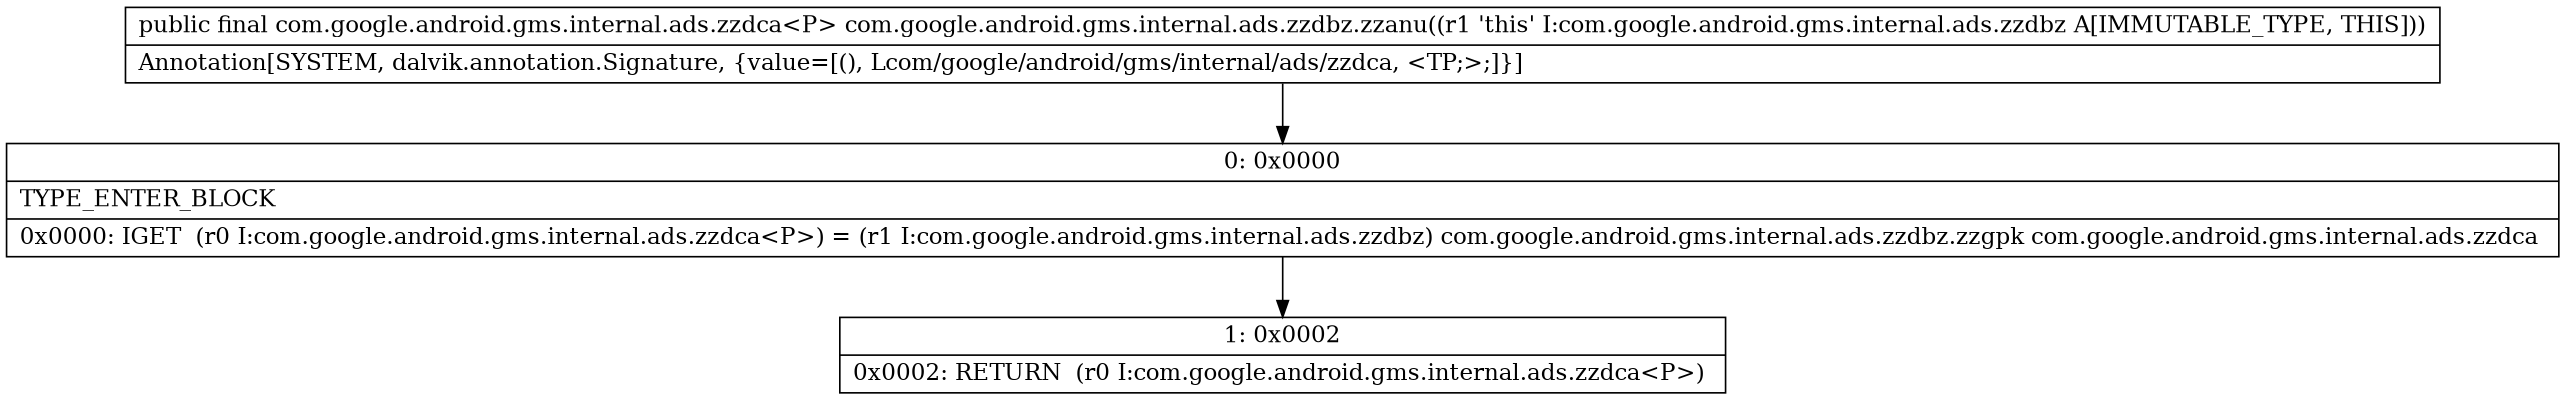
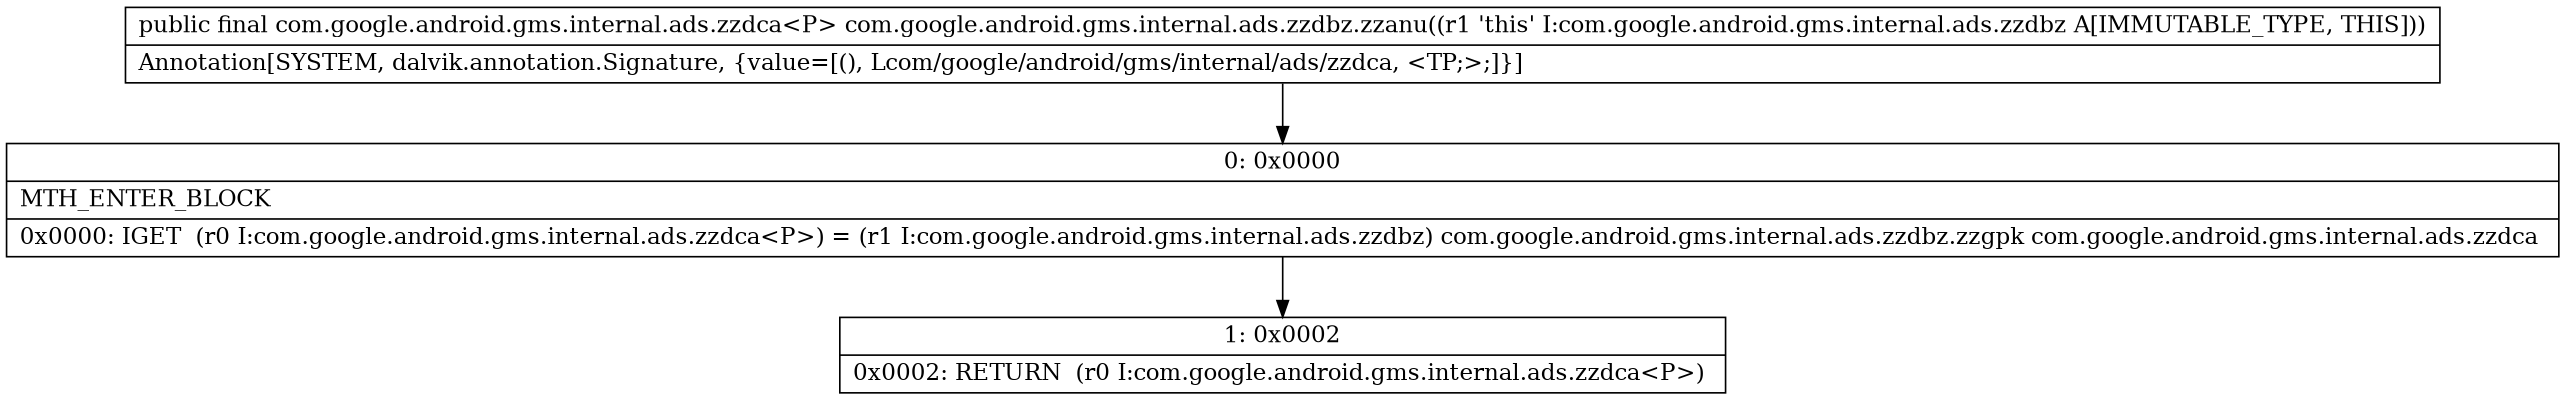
node "0: 0x0000": text "TYPE_ENTER_BLOCK" -> "MTH_ENTER_BLOCK"
